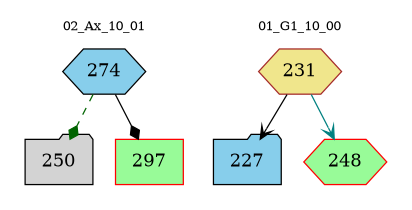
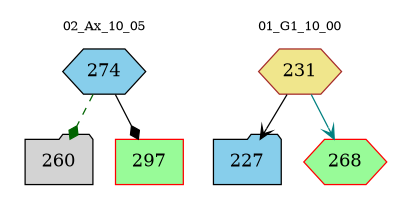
cluster "02_Ax_10_01": label "02_Ax_10_01" -> "02_Ax_10_05"
node "250": label "250" -> "260"
node "248": label "248" -> "268"
